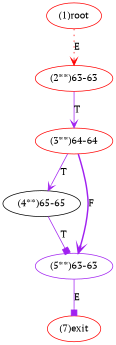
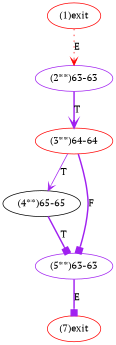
node "(1)root": label "(1)root" -> "(1)exit"
node "(2**)63-63": color red -> purple
edge "(2**)63-63" -> "(3**)64-64": style solid -> bold
edge "(3**)64-64" -> "(5**)63-63": arrowhead vee -> box
edge "(4**)65-65" -> "(5**)63-63": style solid -> bold
edge "(5**)63-63" -> "(7)exit": style solid -> bold
